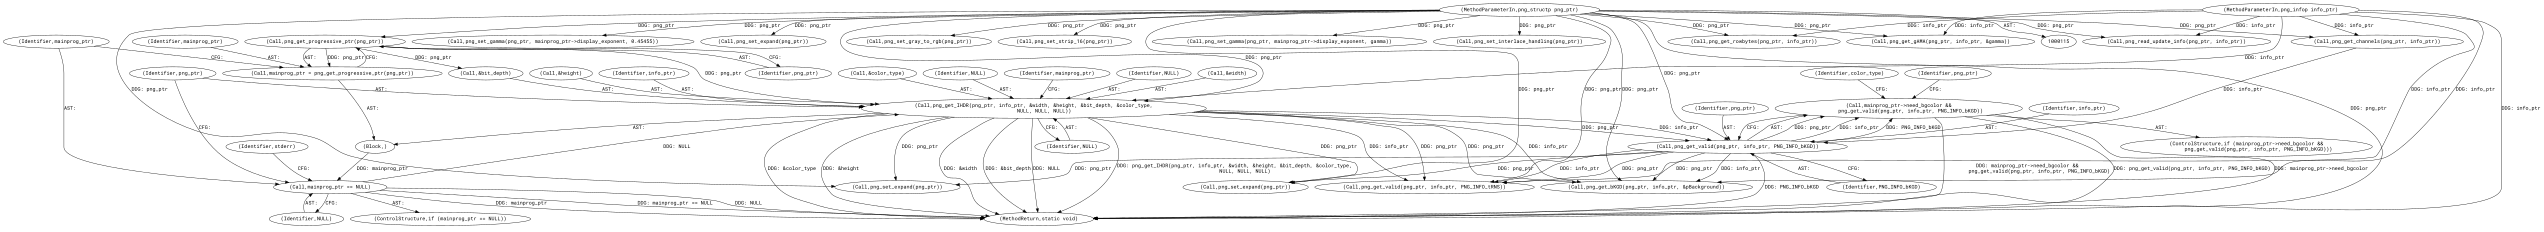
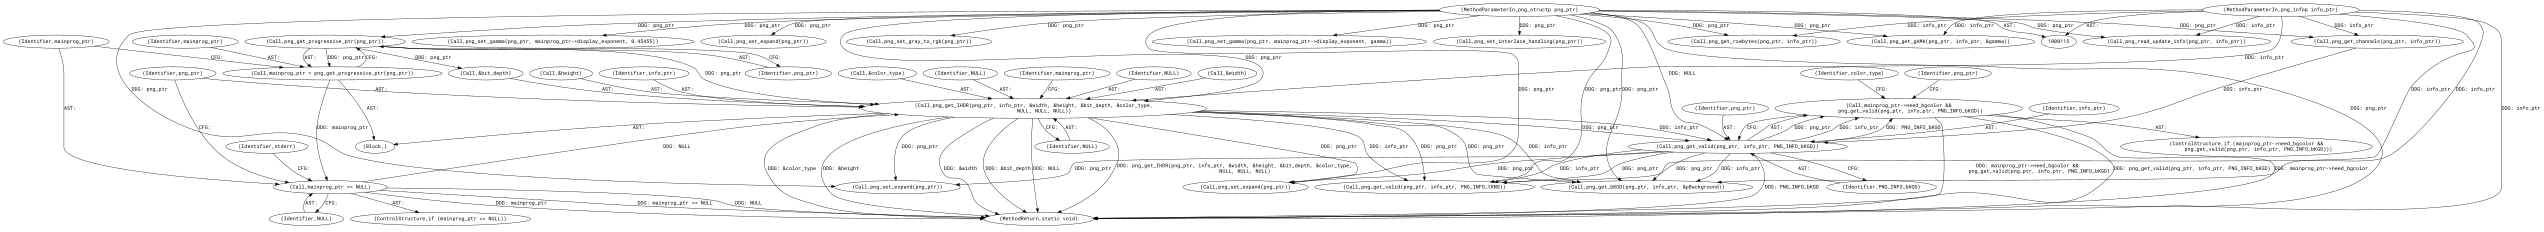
edge "(MethodParameterIn,png_infop info_ptr)" -> "1000115": added, label "AST:"
node "(Call,png_set_strip_16(png_ptr))": removed
edge "(MethodParameterIn,png_structp png_ptr)" -> "(Call,png_get_valid(png_ptr, info_ptr, PNG_INFO_bKGD))": label "DDG: png_ptr" -> "DDG: NULL"
edge "(Block,)" -> "(Call,mainprog_ptr == NULL)": now "(Call,mainprog_ptr = png_get_progressive_ptr(png_ptr))" -> "(Call,mainprog_ptr == NULL)"
